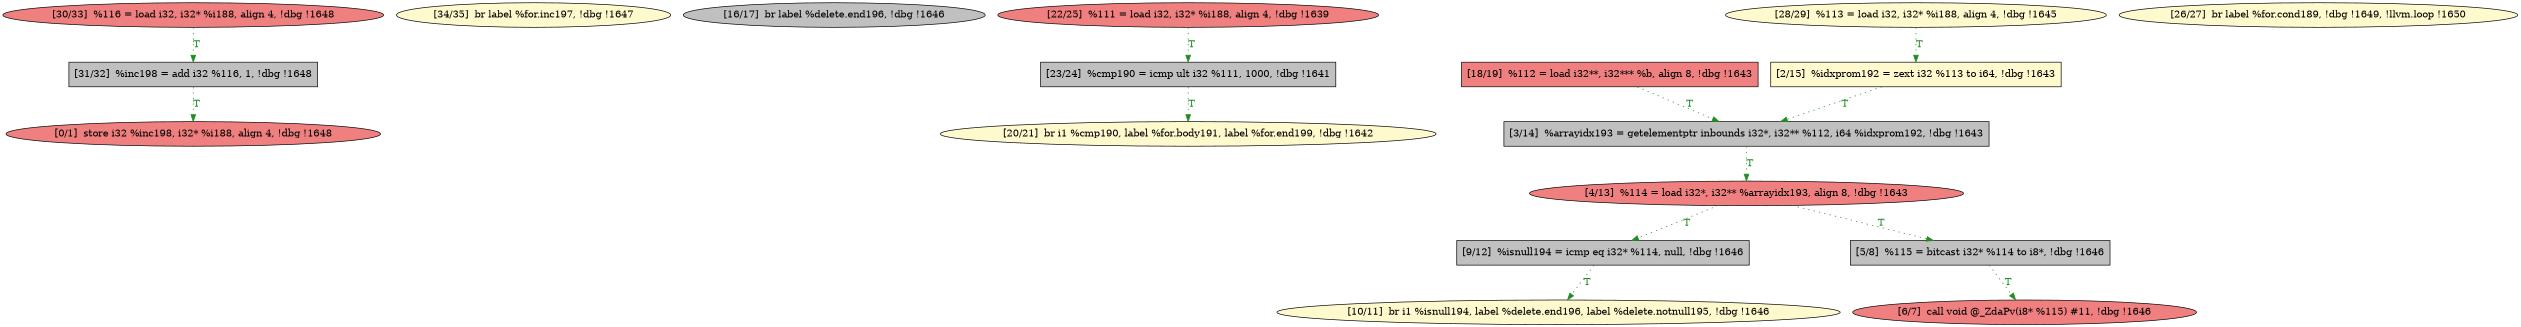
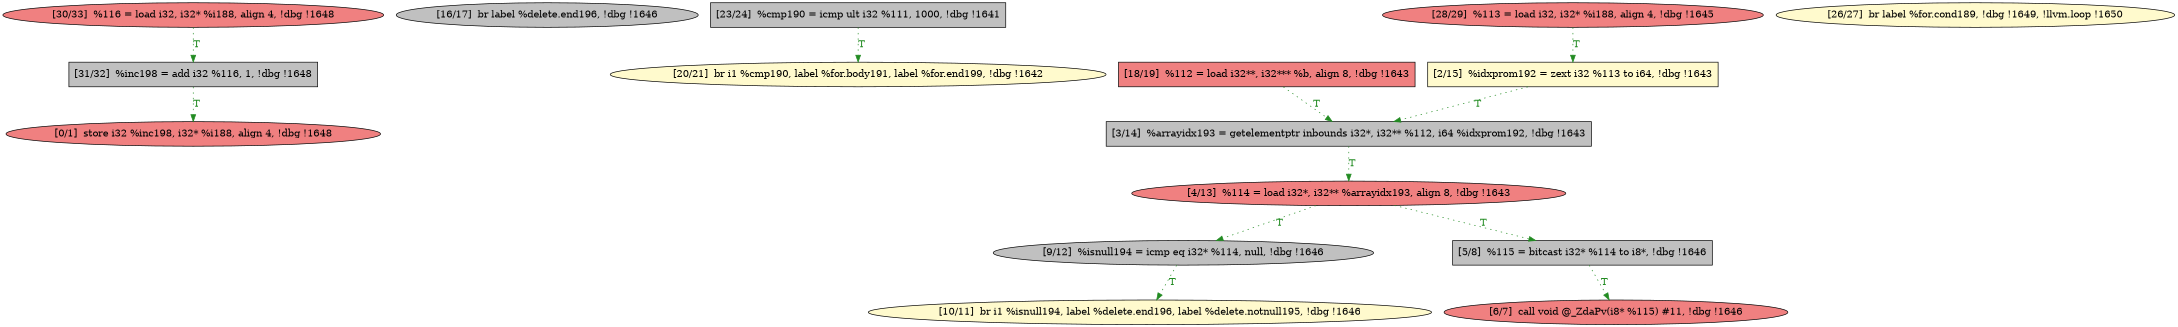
node "[34/35]  br label %for.inc197, !dbg !1647": removed
node "[22/25]  %111 = load i32, i32* %i188, align 4, !dbg !1639": removed
node "[28/29]  %113 = load i32, i32* %i188, align 4, !dbg !1645": fillcolor lemonchiffon -> lightcoral
node "[9/12]  %isnull194 = icmp eq i32* %114, null, !dbg !1646": shape box -> ellipse
